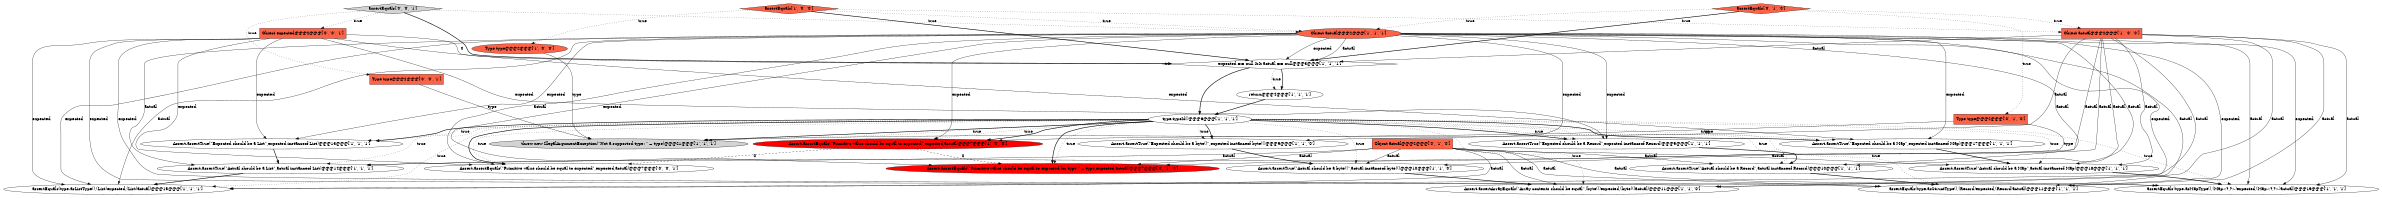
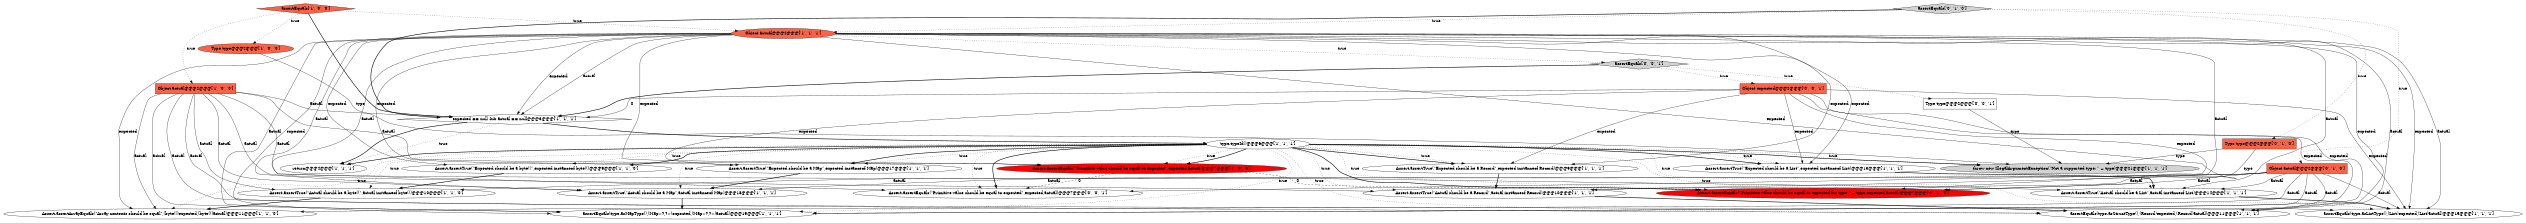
node "assertEquals['0', '1', '0']": fillcolor tomato -> lightgray
edge "assertEquals['0', '1', '0']" -> "Object actual@@@2@@@['1', '0', '0']": now "assertEquals['0', '1', '0']" -> "Object actual@@@2@@@['0', '1', '0']"
edge "assertEquals['0', '0', '1']" -> "Object actual@@@2@@@['1', '1', '1']": reversed
node "Type type@@@2@@@['0', '0', '1']": fillcolor tomato -> white
edge "return@@@4@@@['1', '1', '1']" -> "type.typeId()@@@6@@@['1', '1', '1']": reversed
